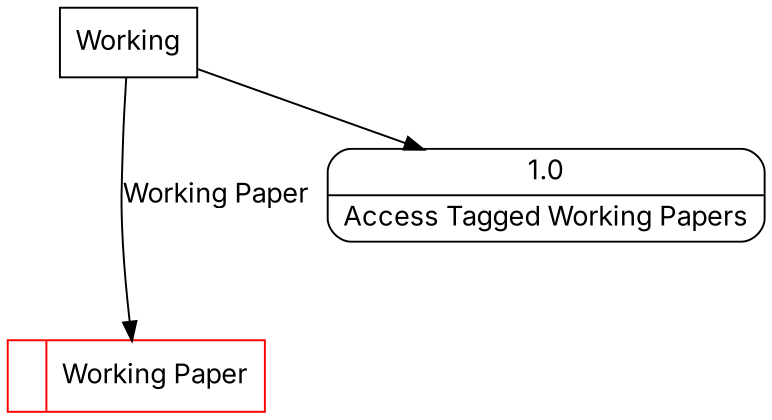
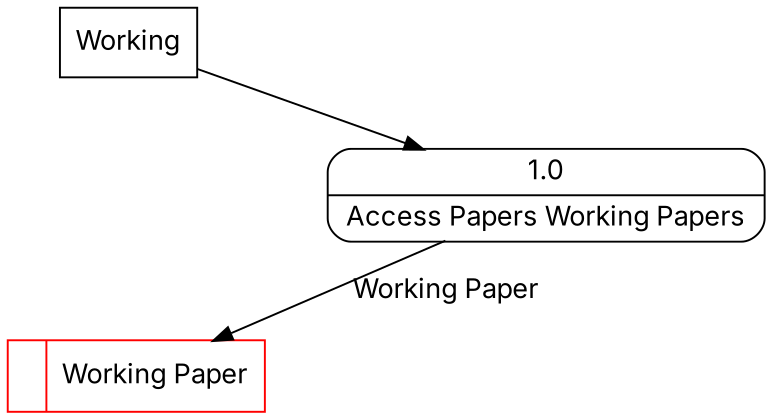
edge "Working" -> "Working Paper": now "1.0" -> "Working Paper"
node "1.0": text "Access Tagged Working Papers" -> "Access Papers Working Papers"
